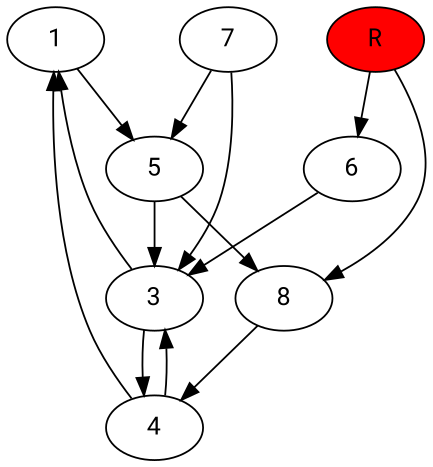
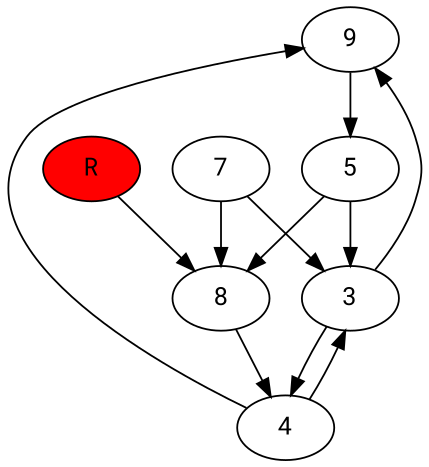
node "1": label "1" -> "9"
edge "7" -> "5": now "7" -> "8"
node "6": removed
